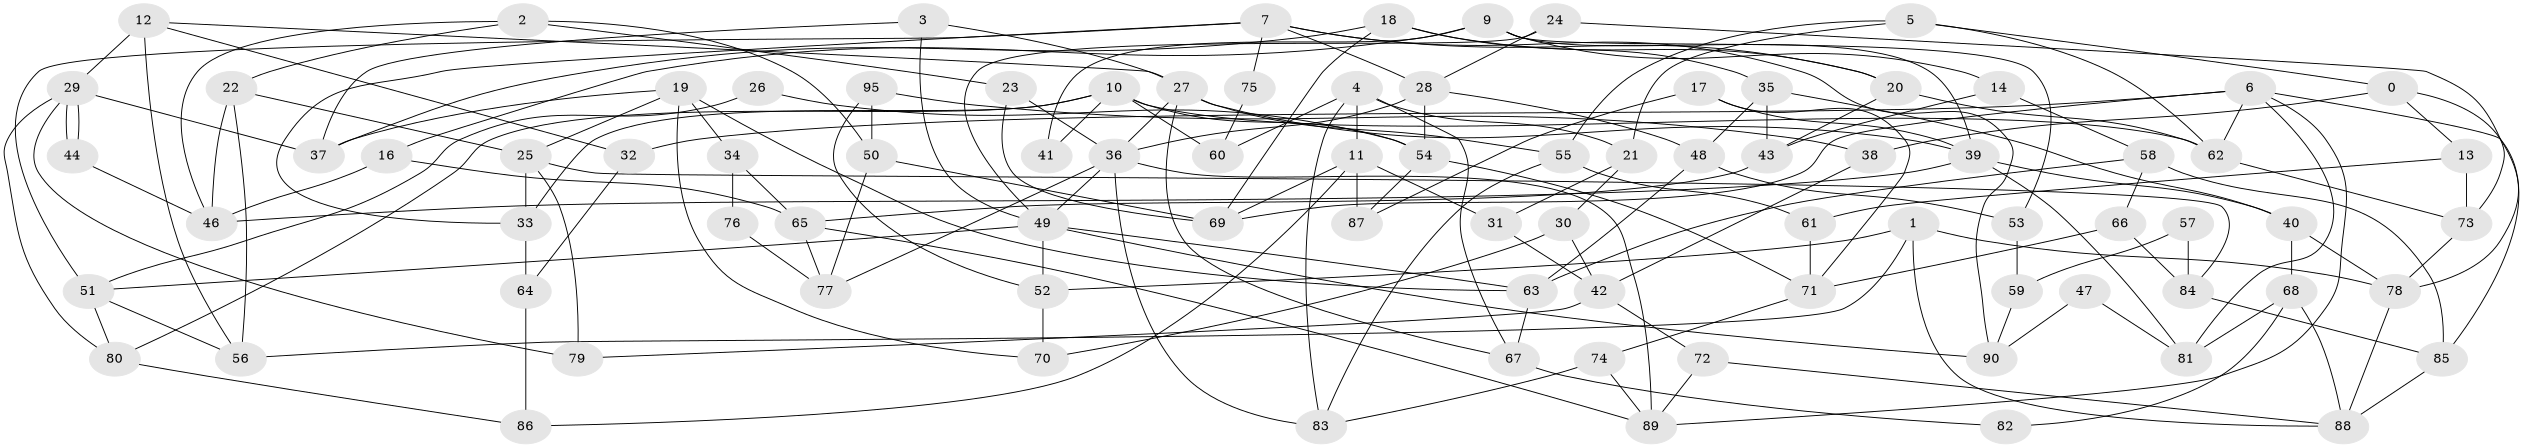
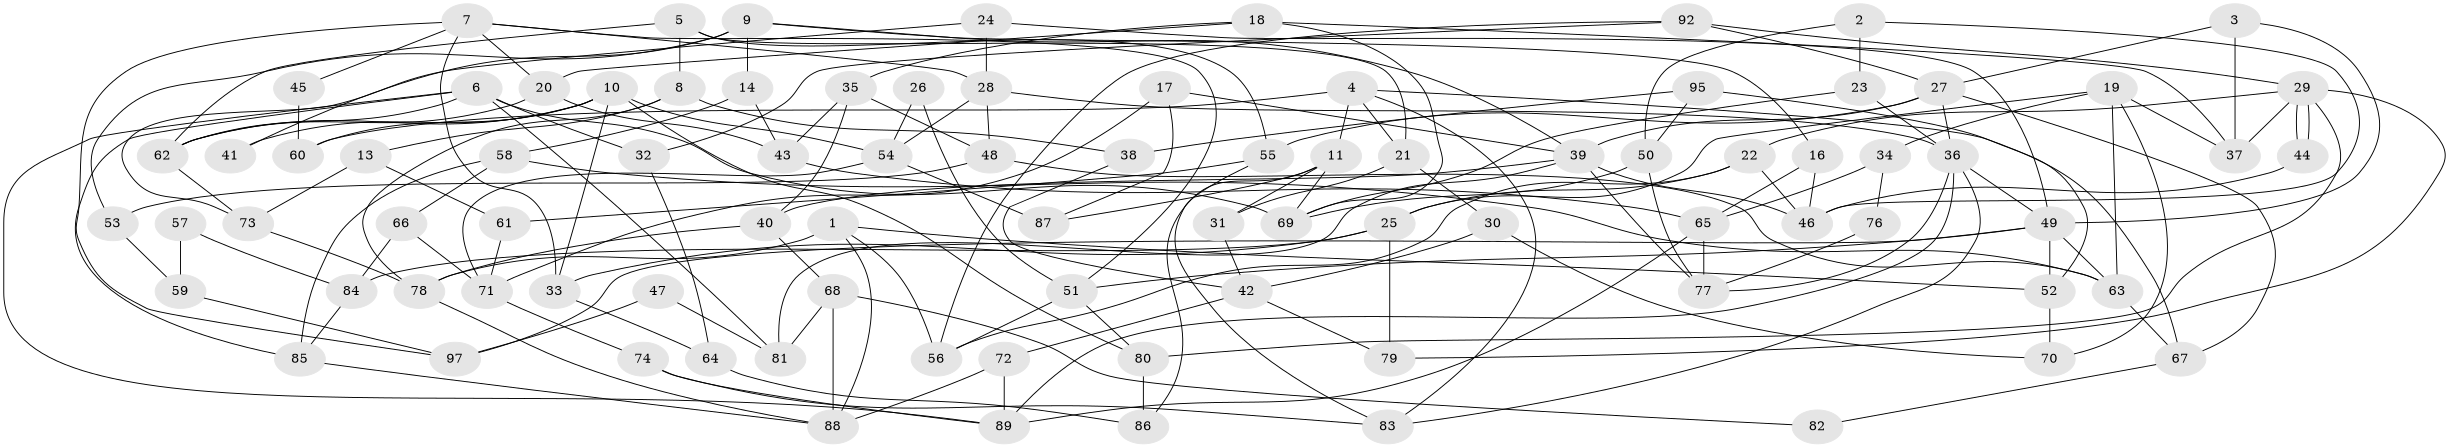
node "12": label "12" -> "92"
edge "2" -- "22": now "29" -- "22"
node "75": label "75" -> "45"
node "0": label "0" -> "8"
edge "39" -- "77": added
node "90": label "90" -> "97"
